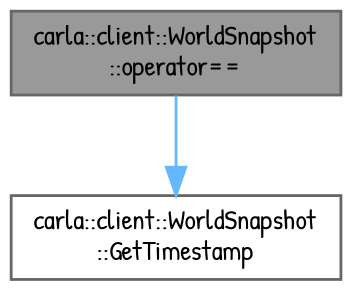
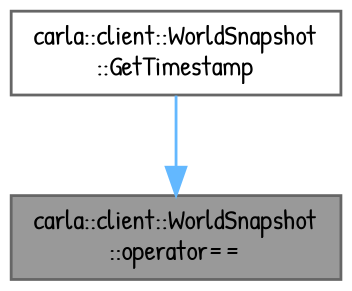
edge "carla::client::WorldSnapshot ::operator==" -> "carla::client::WorldSnapshot ::GetTimestamp": reversed
